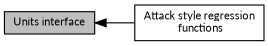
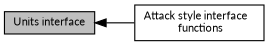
node "Attack style regression functions": label "Attack style regression functions" -> "Attack style interface functions"
